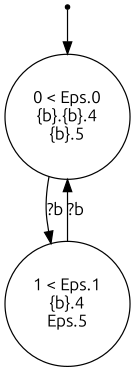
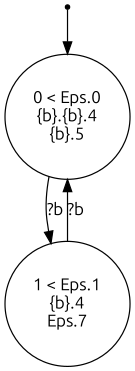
node "1 < Eps.1 {b}.4 Eps.5": label "1 < Eps.1 {b}.4 Eps.5" -> "1 < Eps.1 {b}.4 Eps.7"
